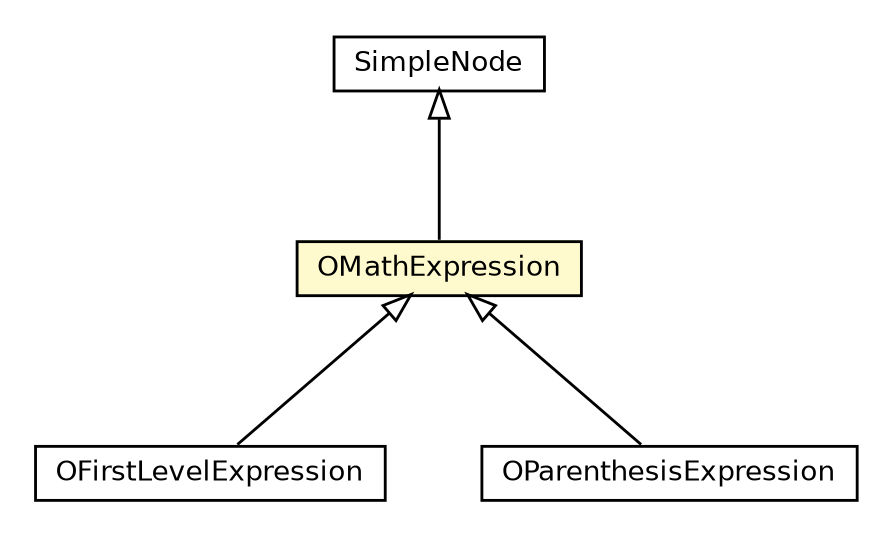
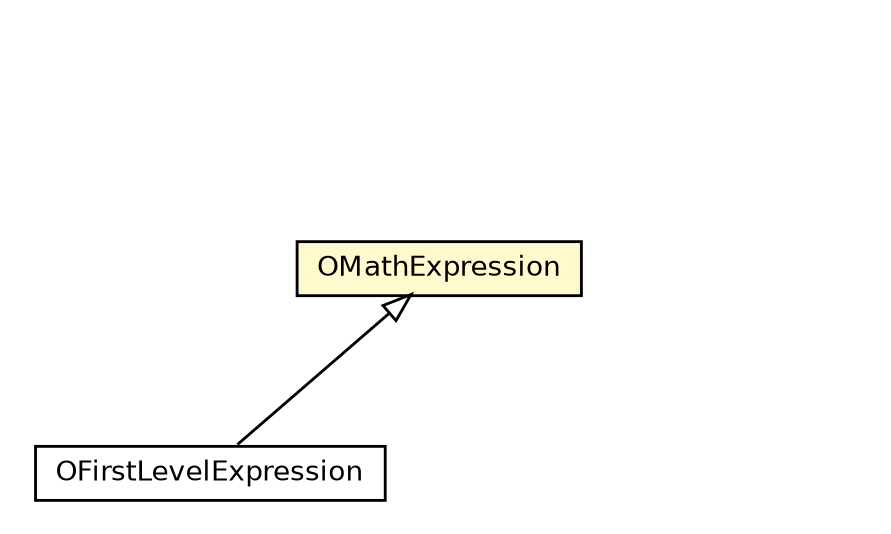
node "SimpleNode": removed
node "OParenthesisExpression": removed
